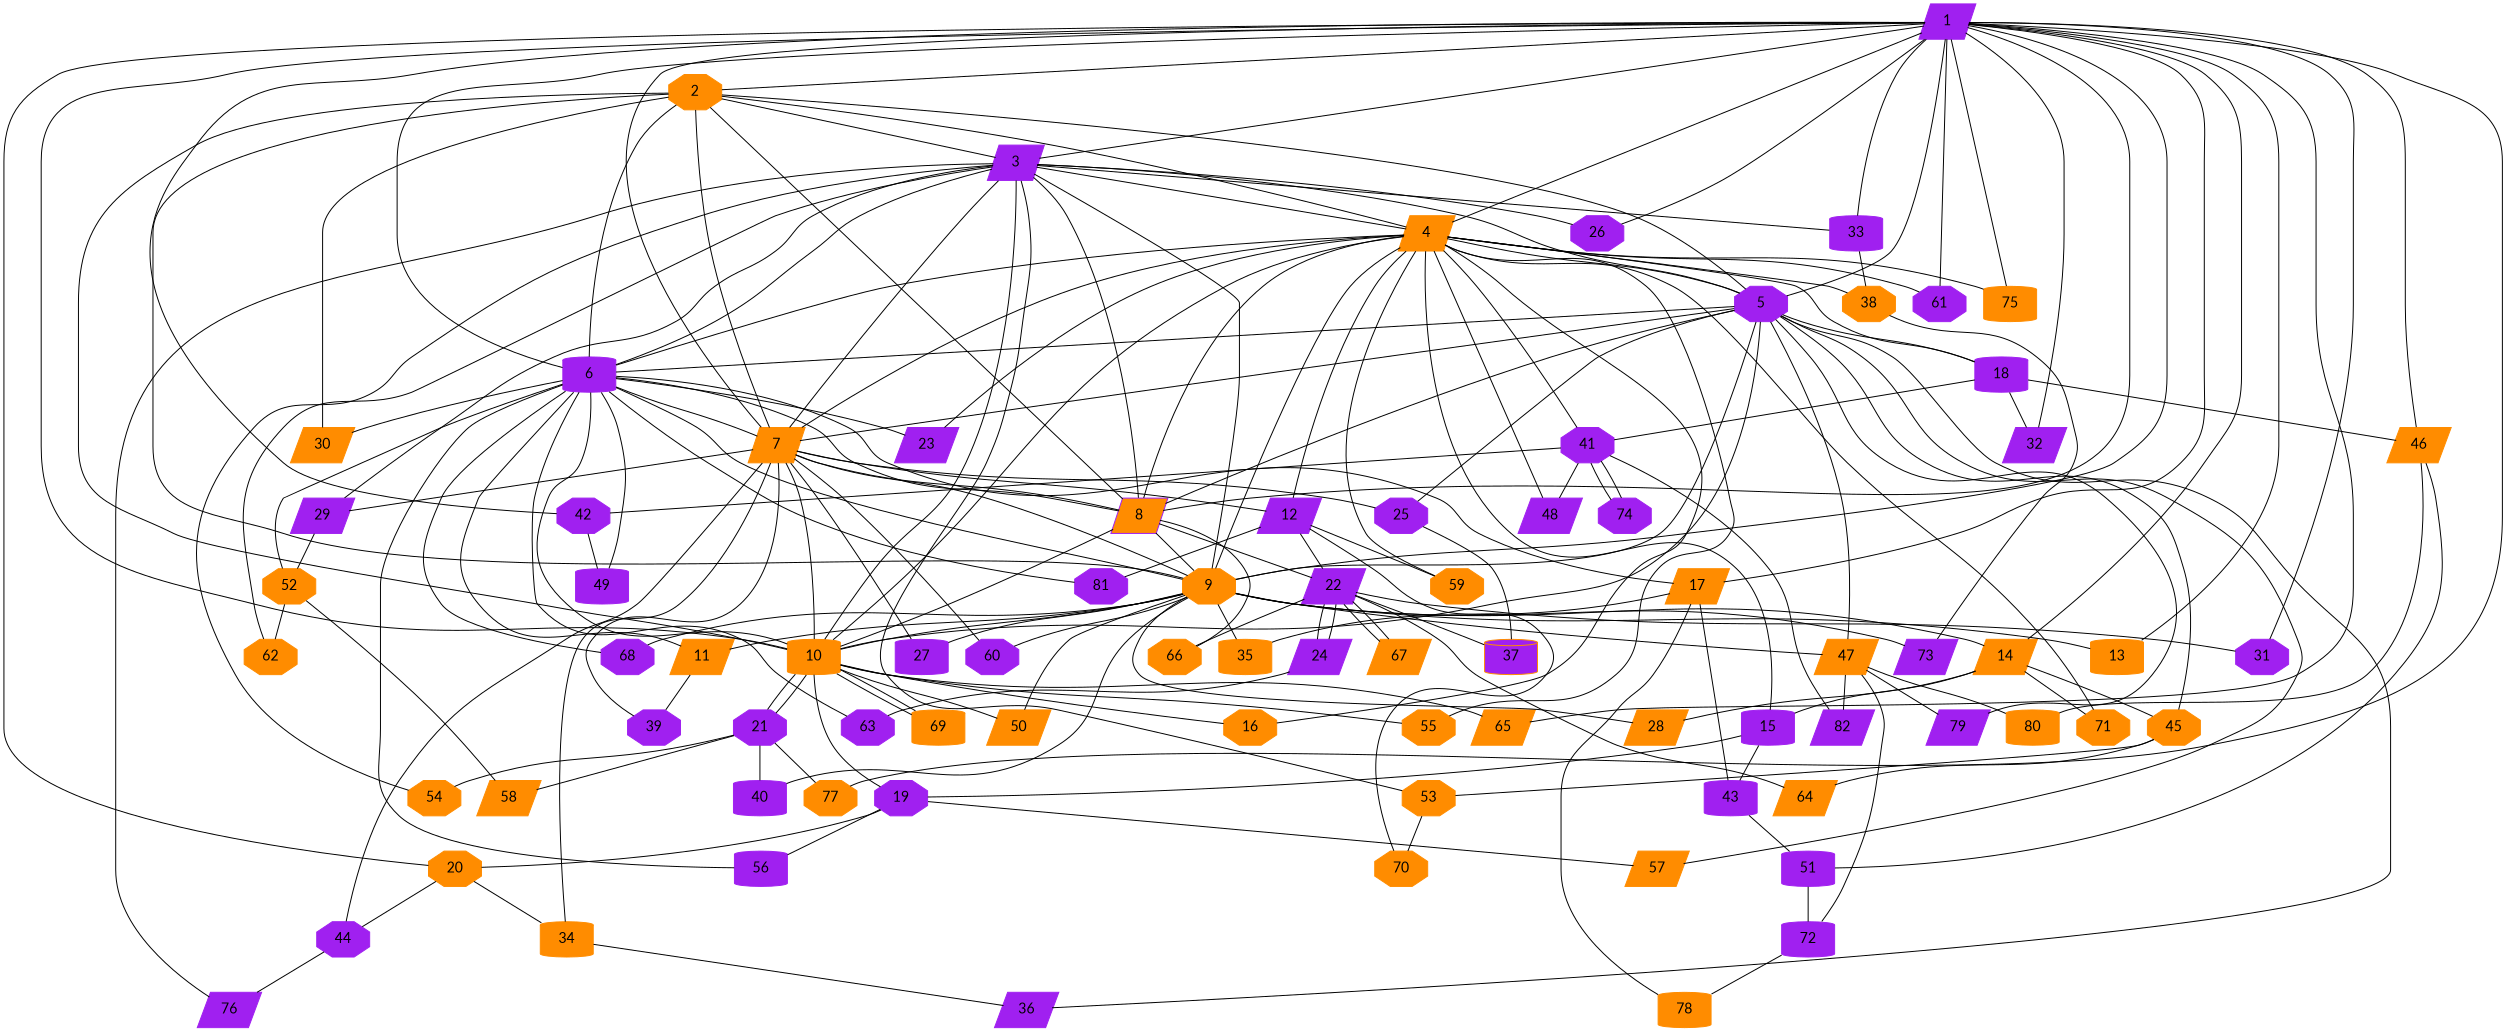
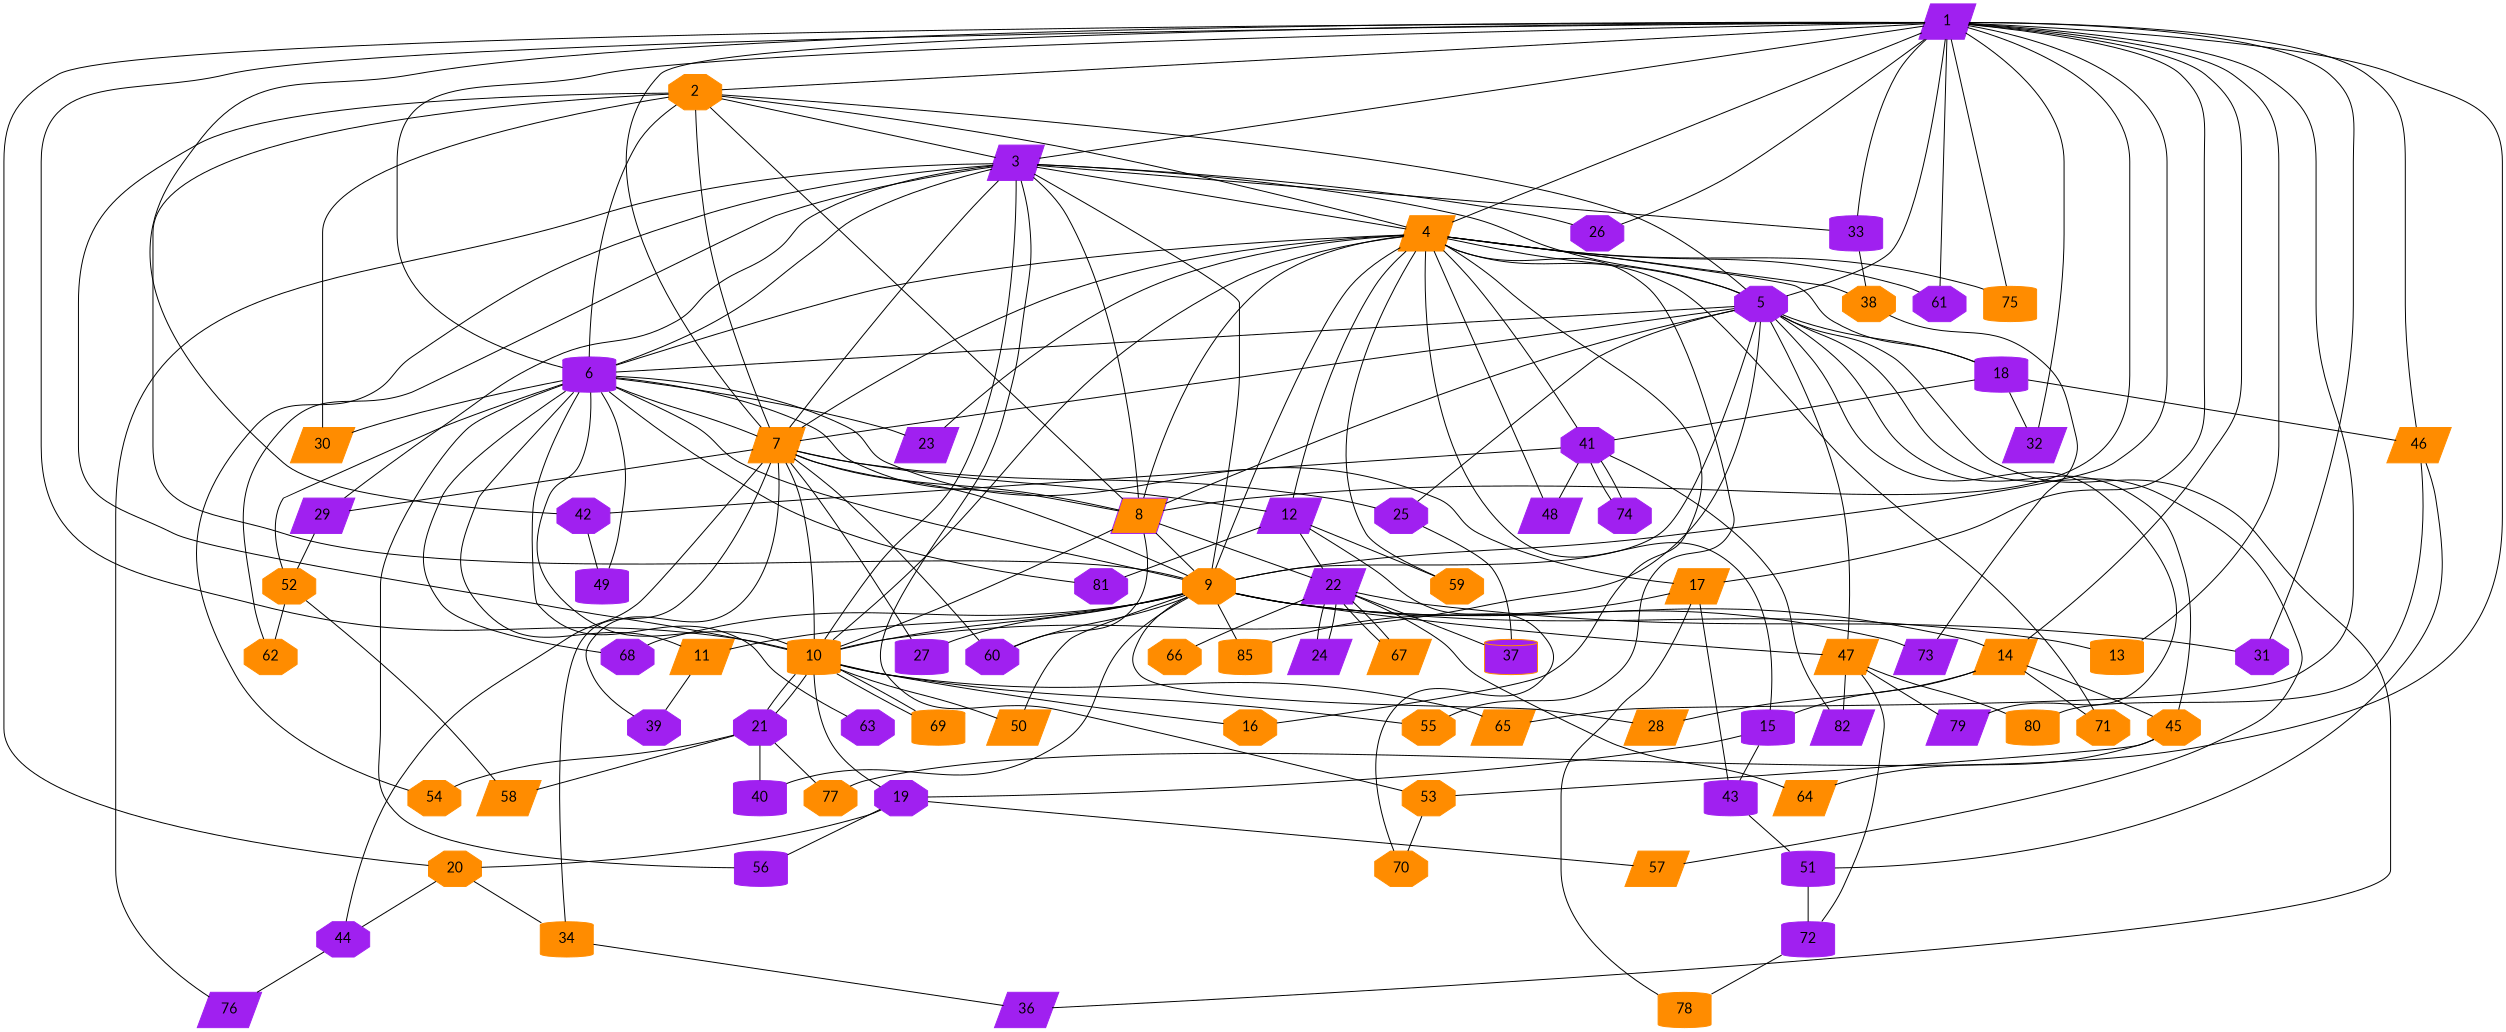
edge "8" -- "66": now "8" -- "60"
node "35": label "35" -> "85"
edge "24" -- "63": removed
